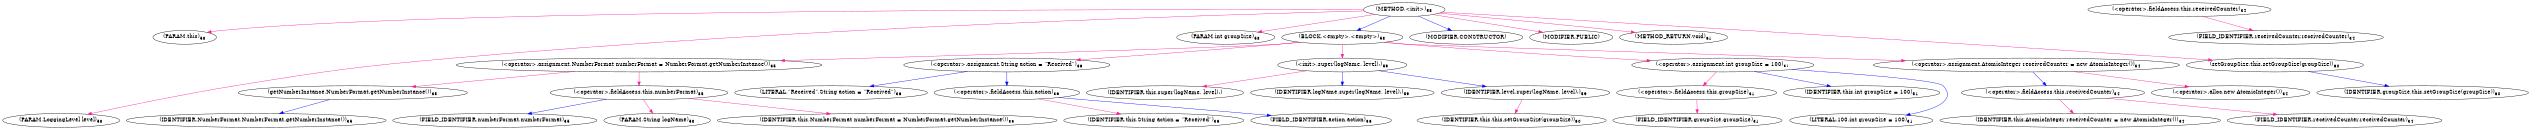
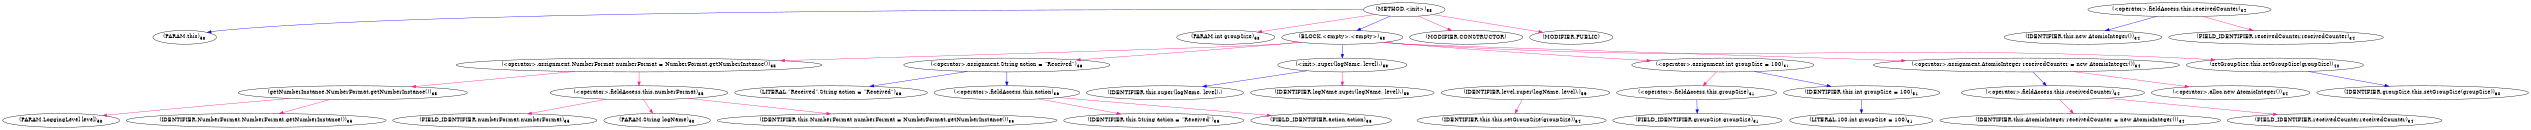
edge "(METHOD,<init>)" -> "(PARAM,this)": color deeppink -> blue
edge "(METHOD,<init>)" -> "(MODIFIER,CONSTRUCTOR)": color blue -> deeppink
edge "(METHOD,<init>)" -> "(setGroupSize,this.setGroupSize(groupSize))": now "(BLOCK,<empty>,<empty>)" -> "(setGroupSize,this.setGroupSize(groupSize))"
node "(METHOD_RETURN,void)": removed
node "(IDENTIFIER,this,new AtomicInteger())": added
edge "(METHOD,<init>)" -> "(PARAM,LoggingLevel level)": now "(getNumberInstance,NumberFormat.getNumberInstance())" -> "(PARAM,LoggingLevel level)"
edge "(BLOCK,<empty>,<empty>)" -> "(<init>,super(logName, level);)": color deeppink -> blue
node "(setGroupSize,this.setGroupSize(groupSize))": text "60" -> "40"
edge "(<init>,super(logName, level);)" -> "(IDENTIFIER,logName,super(logName, level);)": color blue -> deeppink
edge "(<init>,super(logName, level);)" -> "(IDENTIFIER,this,super(logName, level);)": color deeppink -> blue
edge "(<init>,super(logName, level);)" -> "(IDENTIFIER,level,super(logName, level);)": removed
edge "(<operator>.assignment,int groupSize = 100)" -> "(LITERAL,100,int groupSize = 100)": now "(IDENTIFIER,this,int groupSize = 100)" -> "(LITERAL,100,int groupSize = 100)"
edge "(<operator>.fieldAccess,this.groupSize)" -> "(FIELD_IDENTIFIER,groupSize,groupSize)": color deeppink -> blue
edge "(getNumberInstance,NumberFormat.getNumberInstance())" -> "(IDENTIFIER,NumberFormat,NumberFormat.getNumberInstance())": color blue -> deeppink
edge "(<operator>.fieldAccess,this.numberFormat)" -> "(FIELD_IDENTIFIER,numberFormat,numberFormat)": color blue -> deeppink
edge "(<operator>.fieldAccess,this.action)" -> "(FIELD_IDENTIFIER,action,action)": color blue -> deeppink
node "(IDENTIFIER,this,this.setGroupSize(groupSize))": text "60" -> "64"
